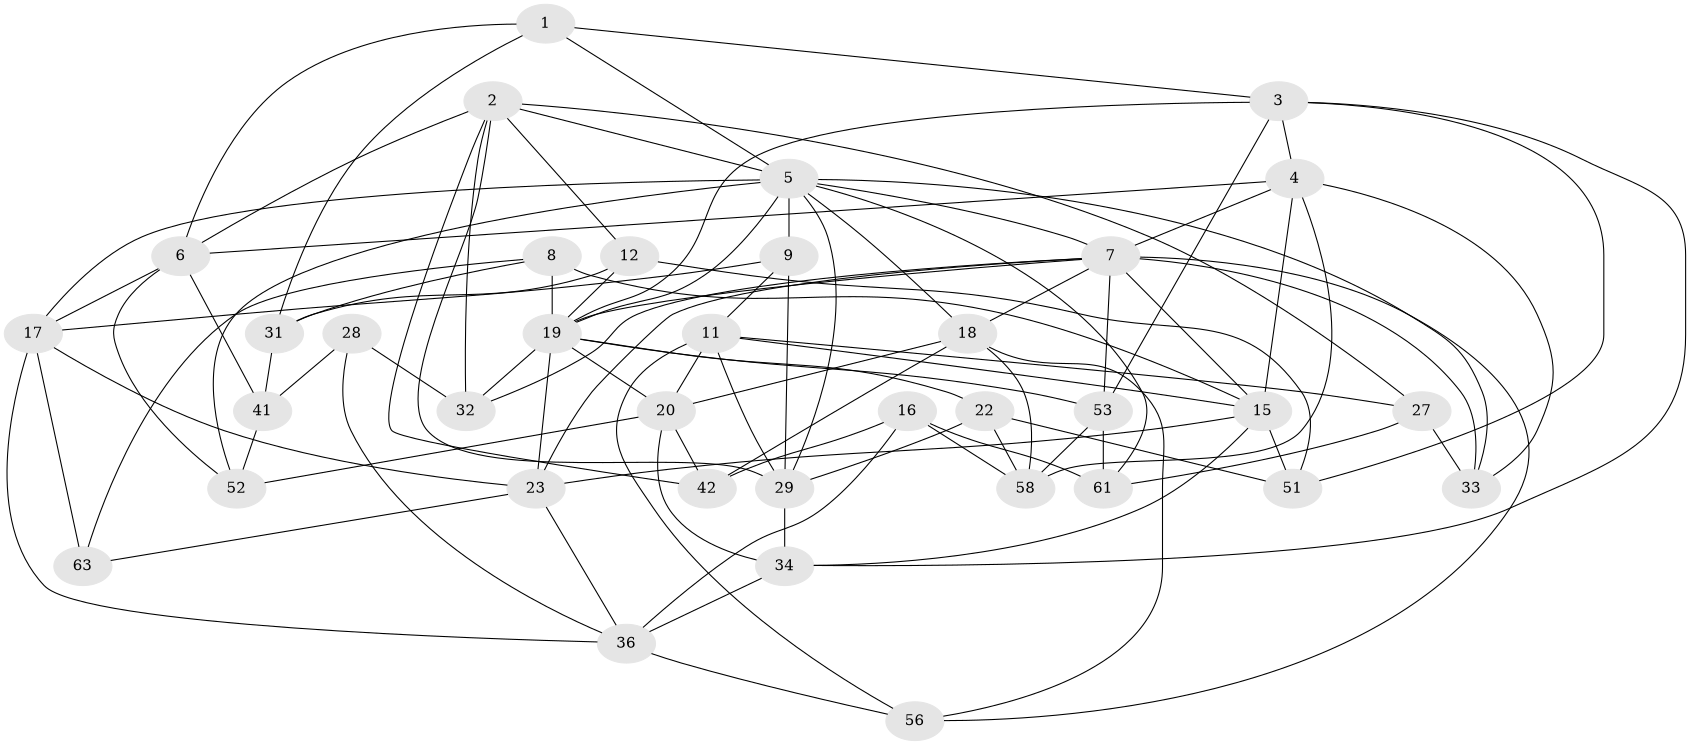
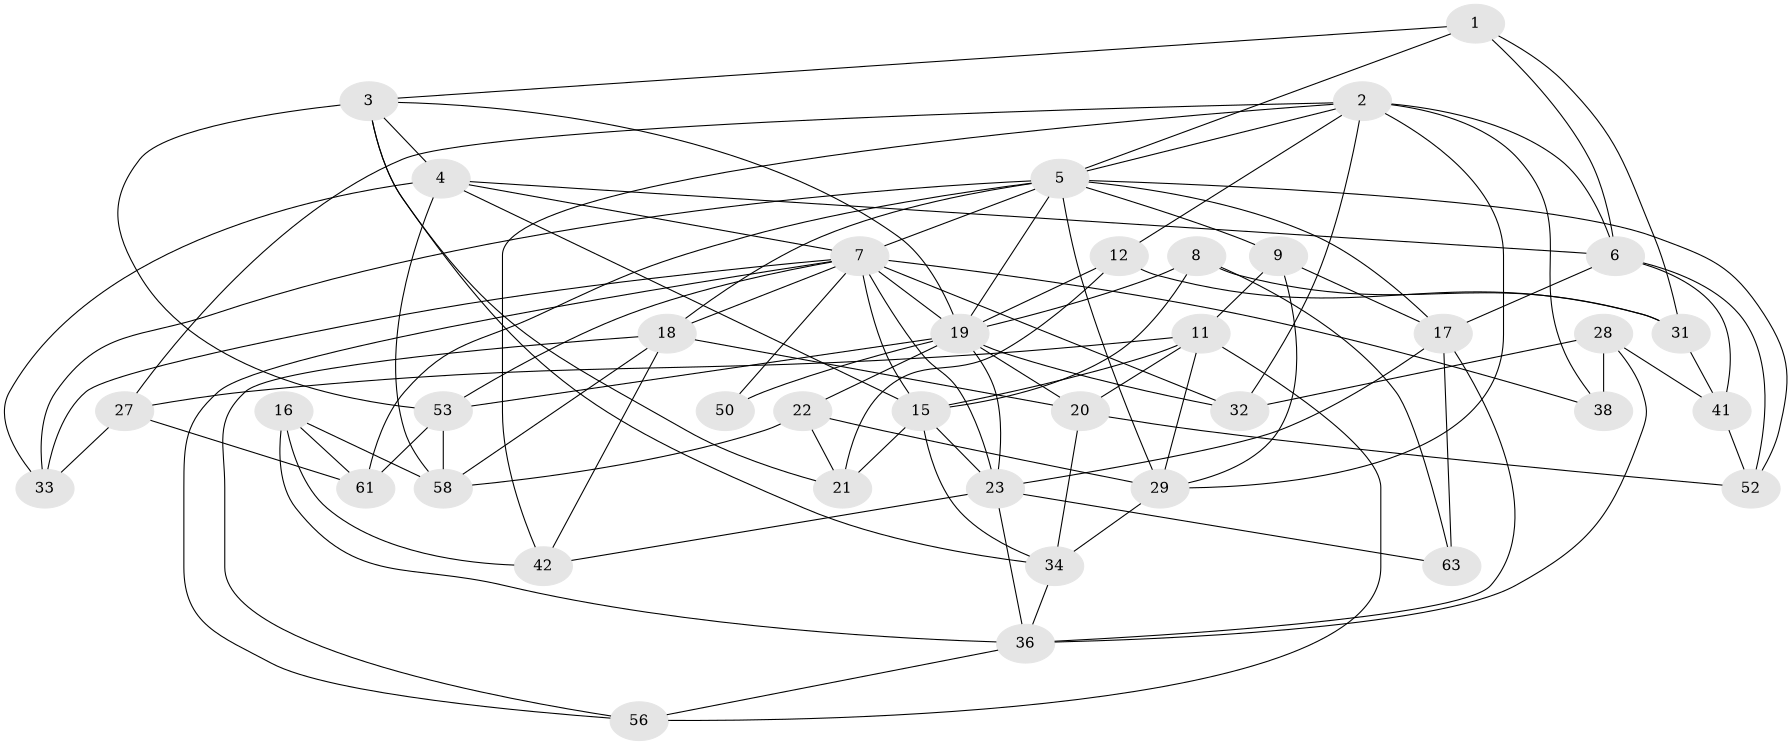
node "50": added
node "38": added
edge "20" -- "42": now "23" -- "42"
node "51": label "51" -> "21"
